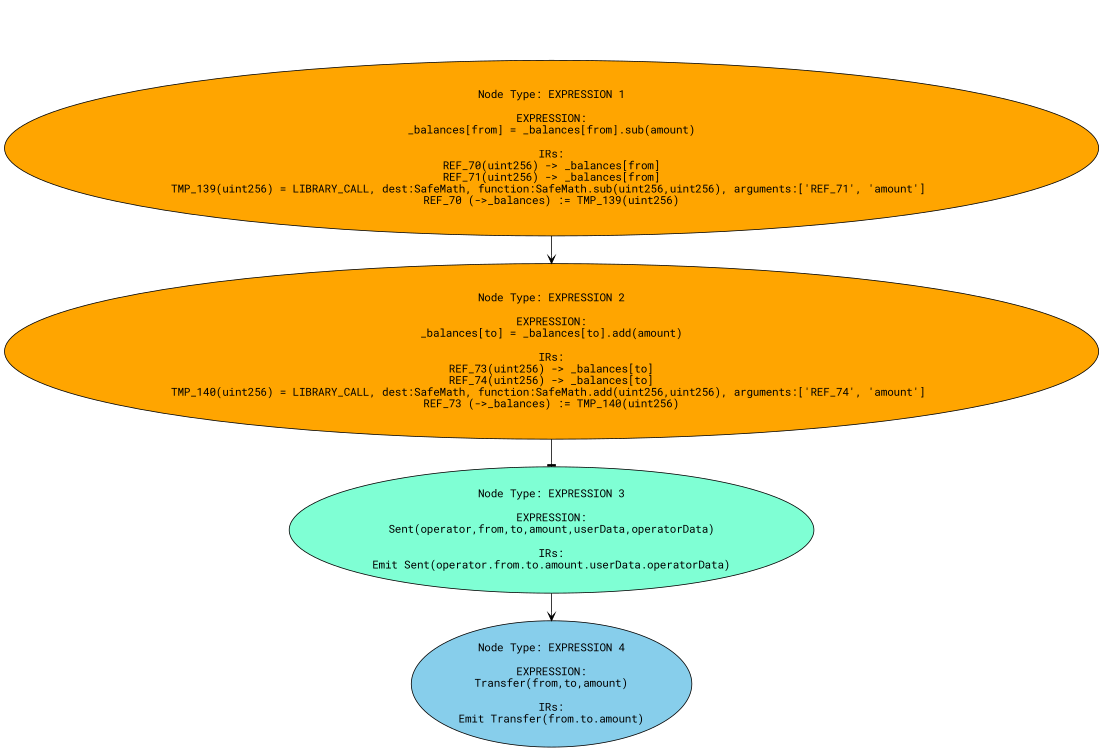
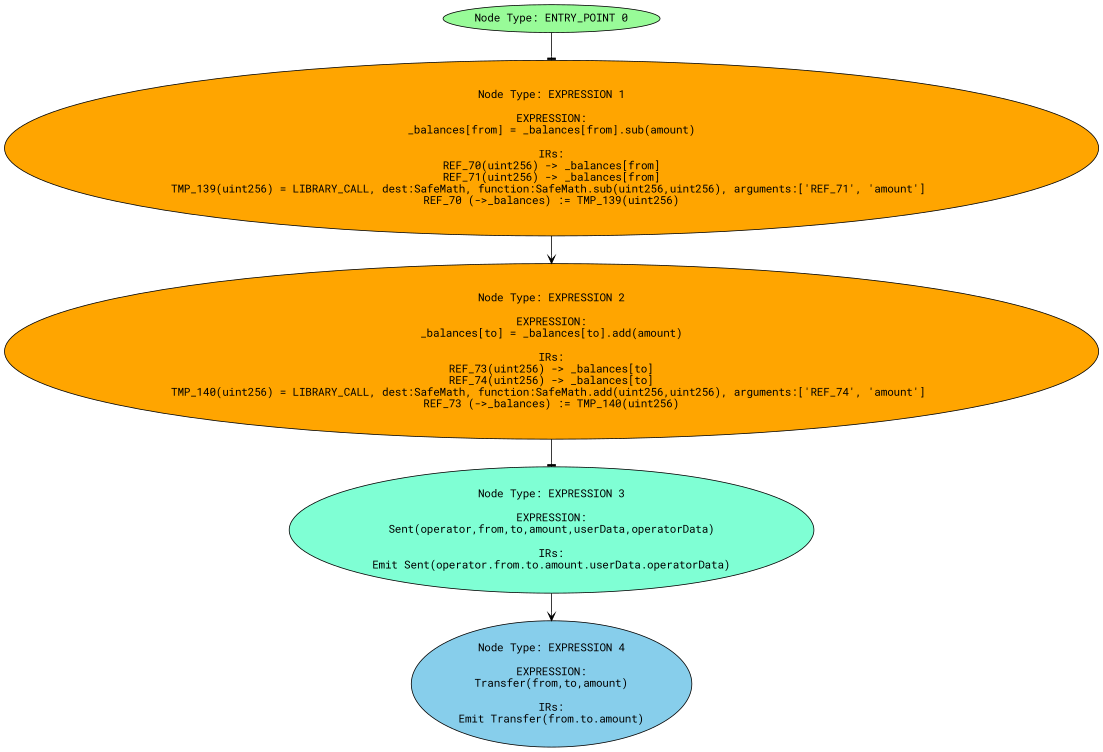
node "Node Type: ENTRY_POINT 0": added
